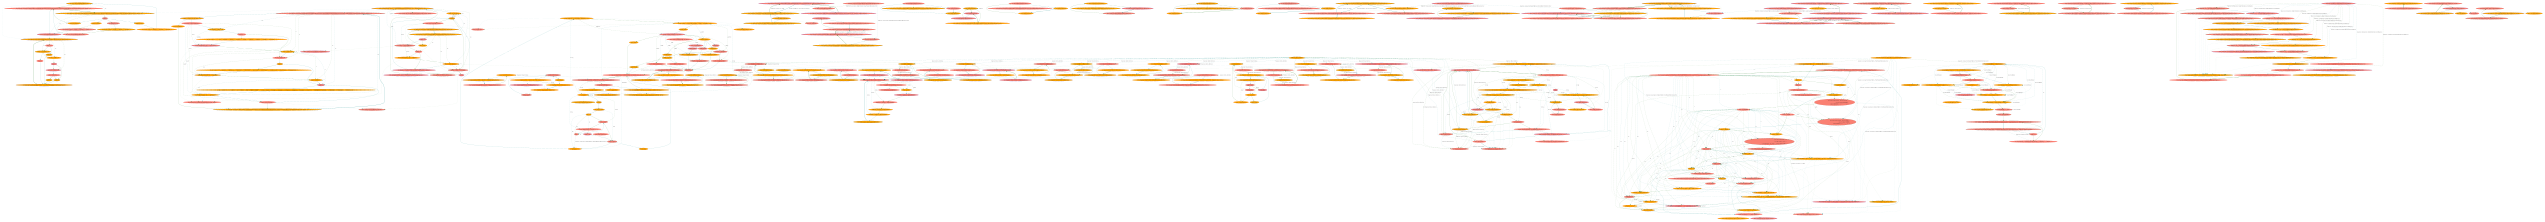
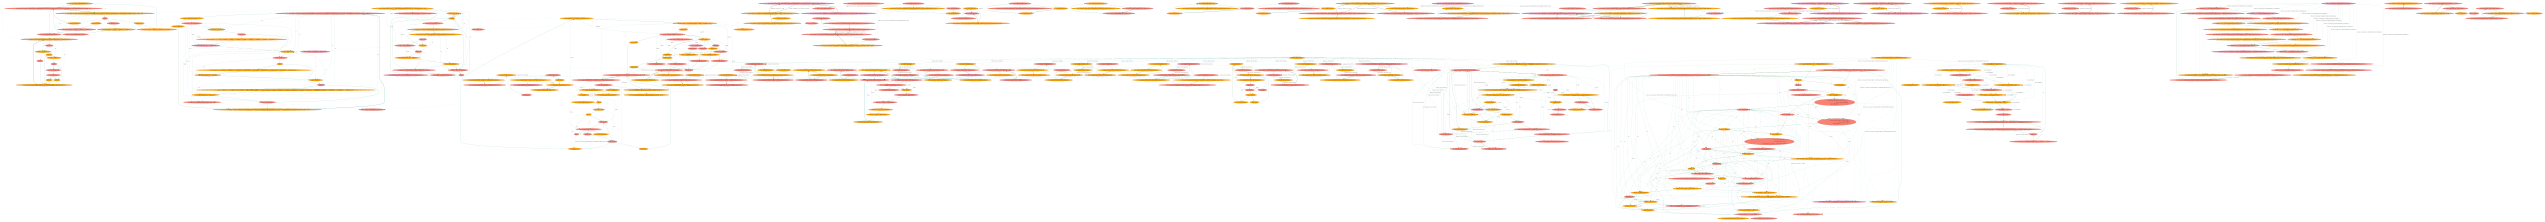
node "Entry char.IsDigit(char)": fillcolor salmon -> orange
